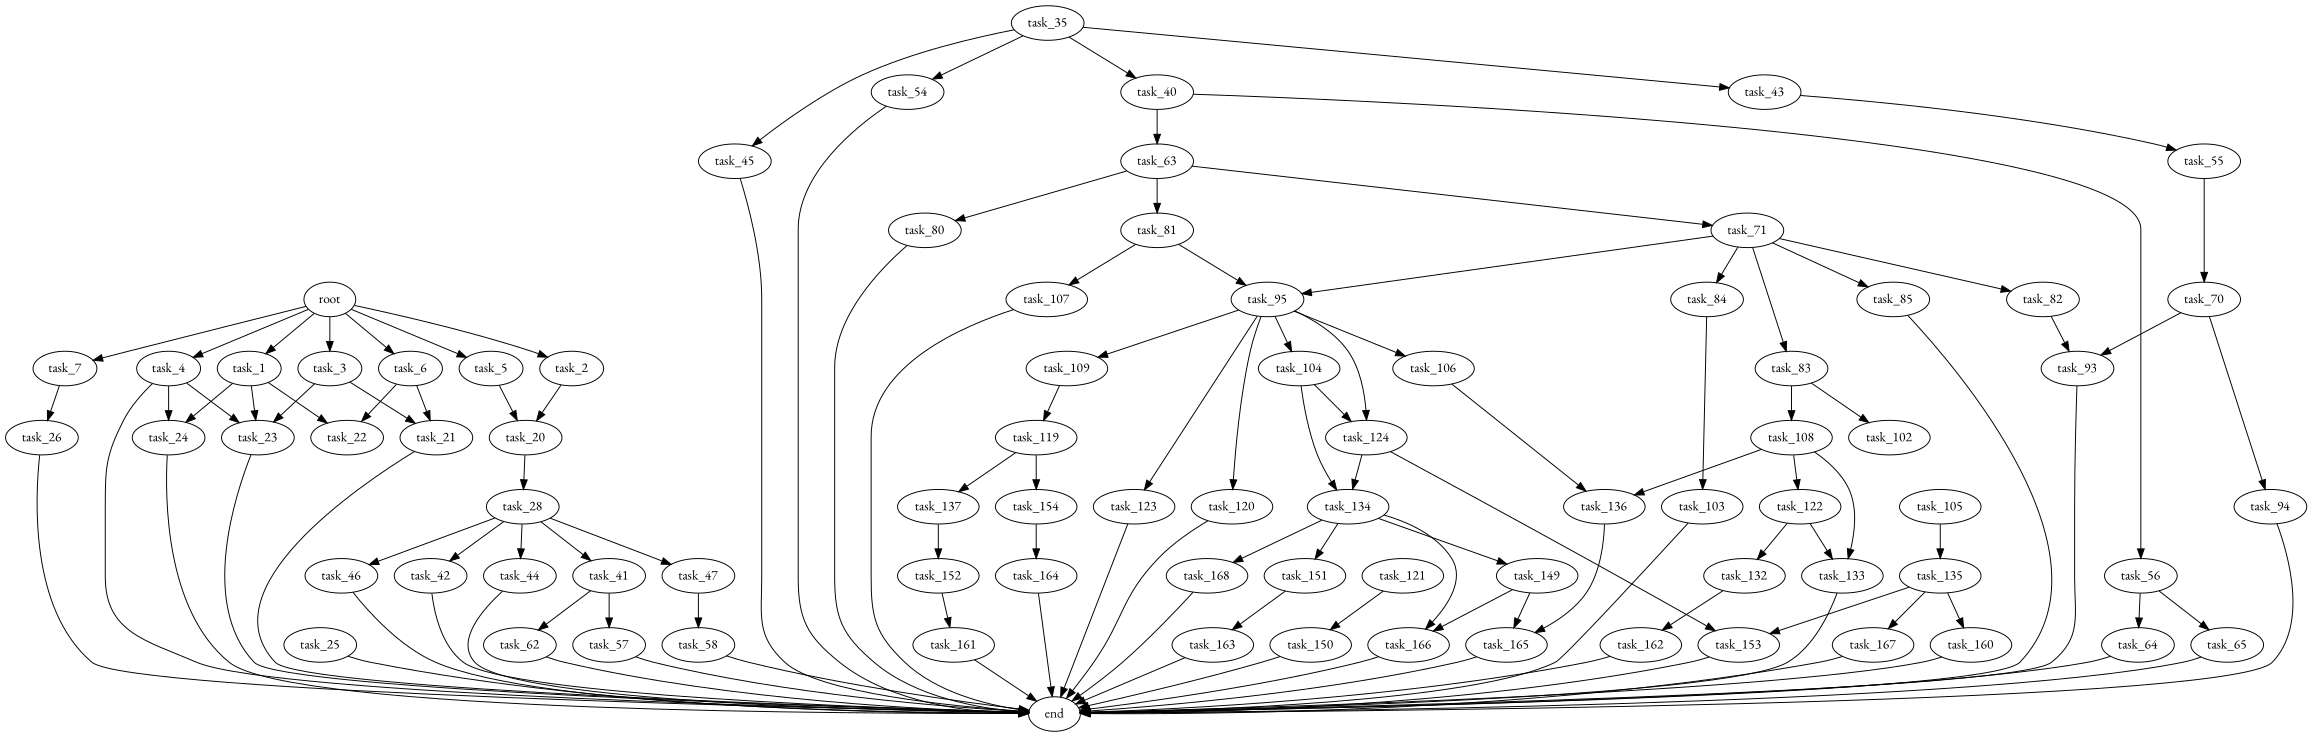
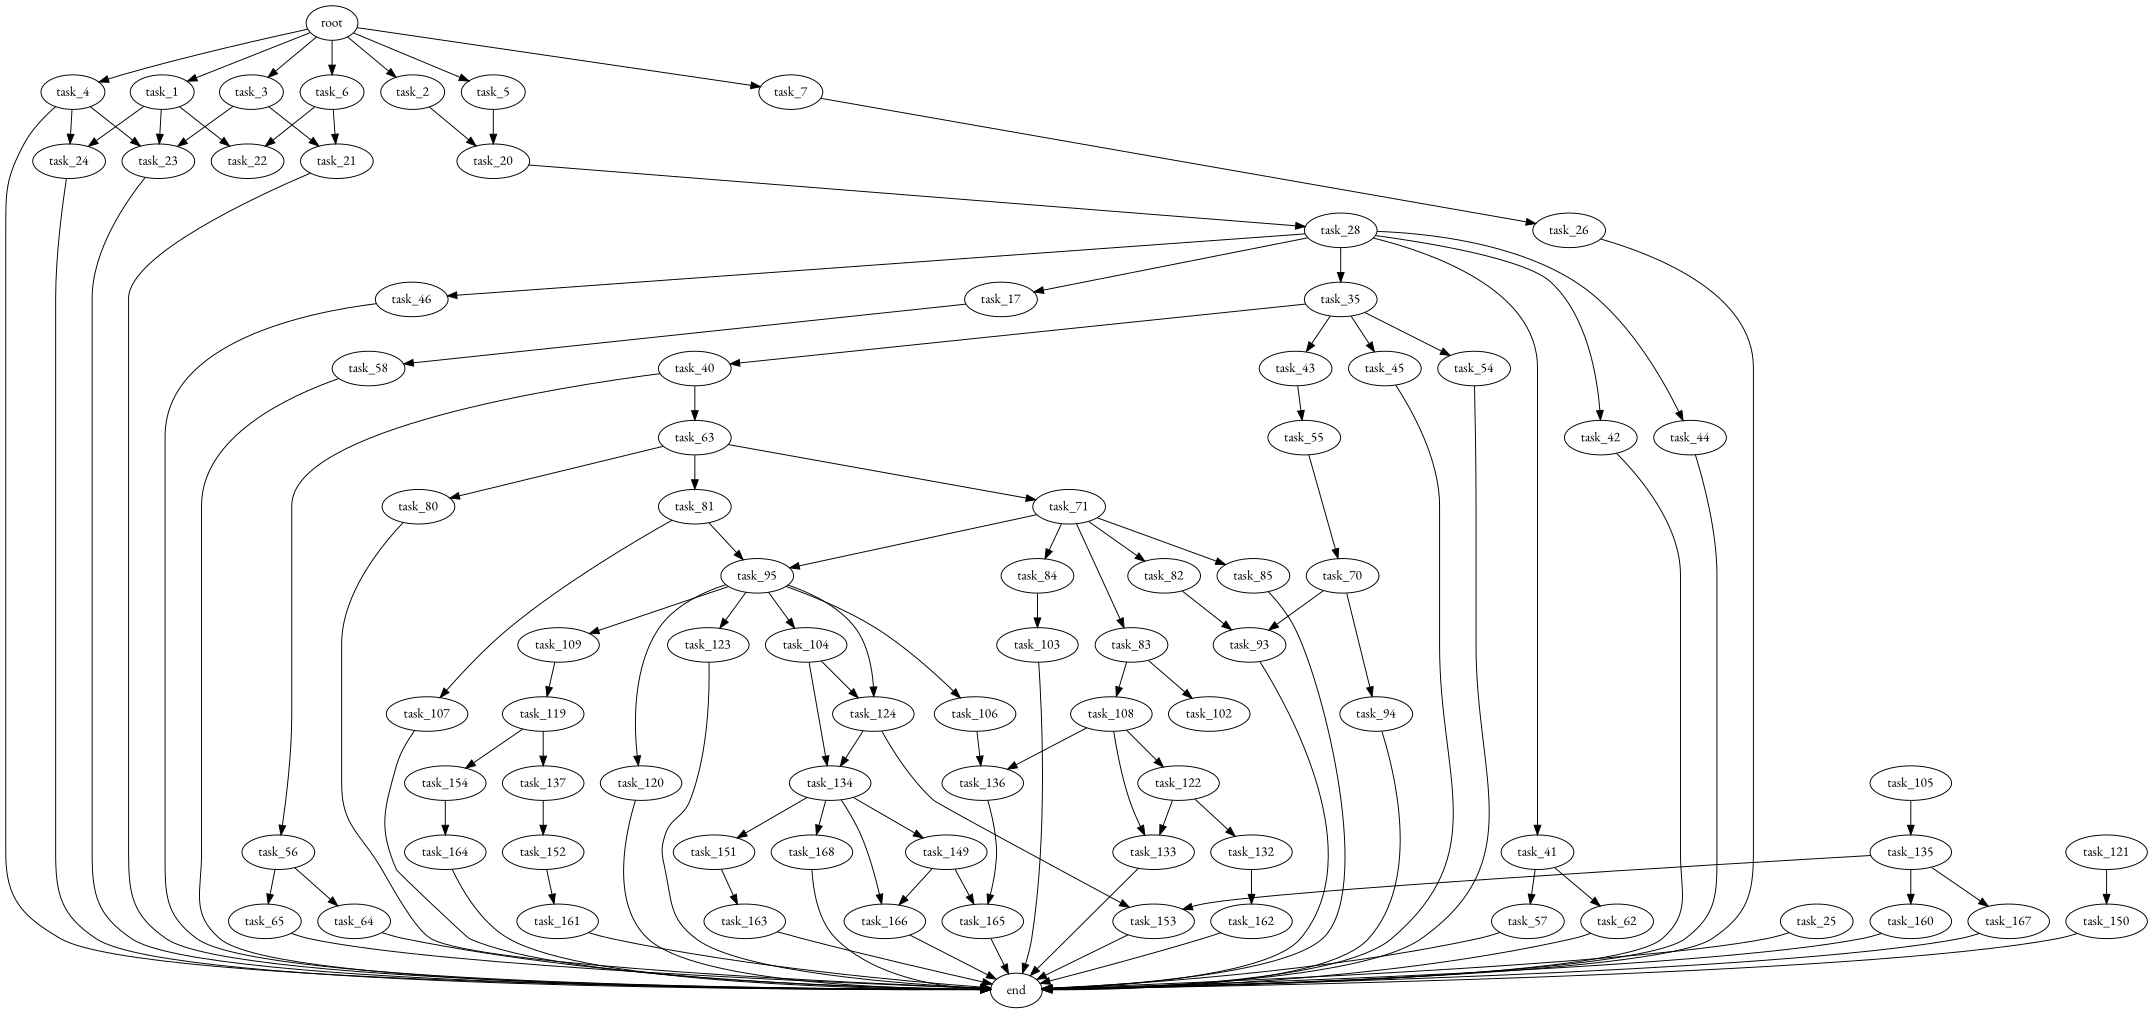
edge "task_28" -> "task_35": added
node "task_47": label "task_47" -> "task_17"
